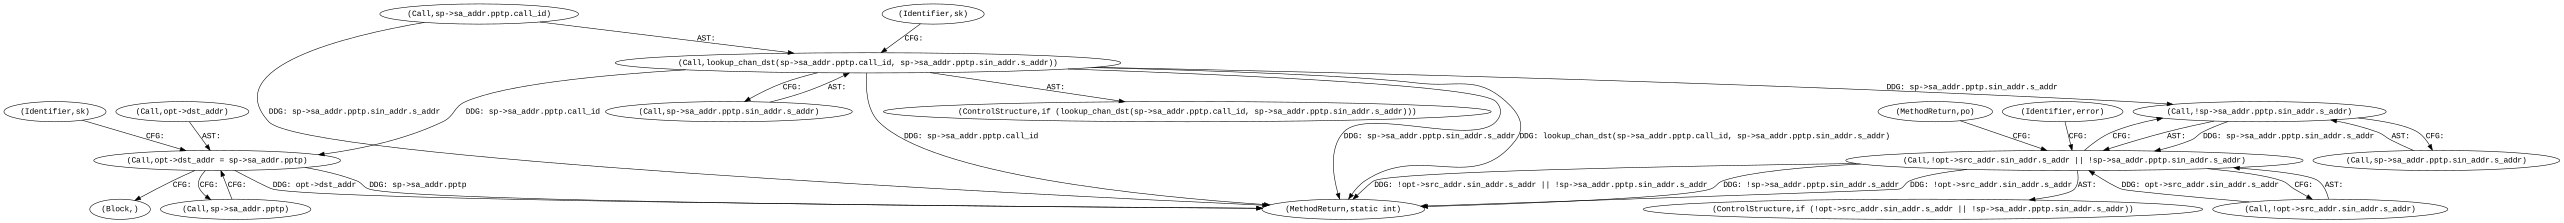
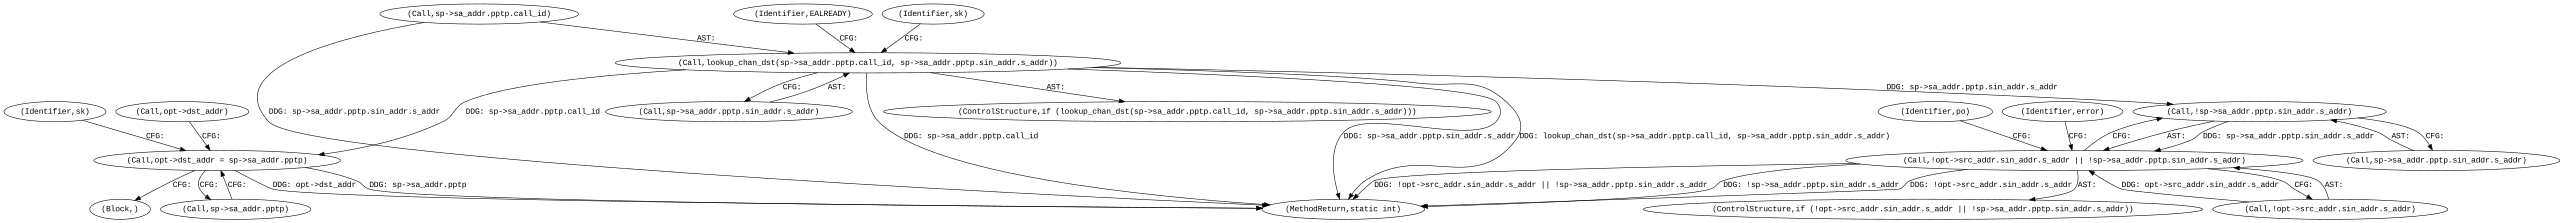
node "(Identifier,EALREADY)": added
node "(MethodReturn,po)": label "(MethodReturn,po)" -> "(Identifier,po)"
edge "(Call,opt->dst_addr)" -> "(Call,opt->dst_addr = sp->sa_addr.pptp)": label "AST: " -> "CFG: "
